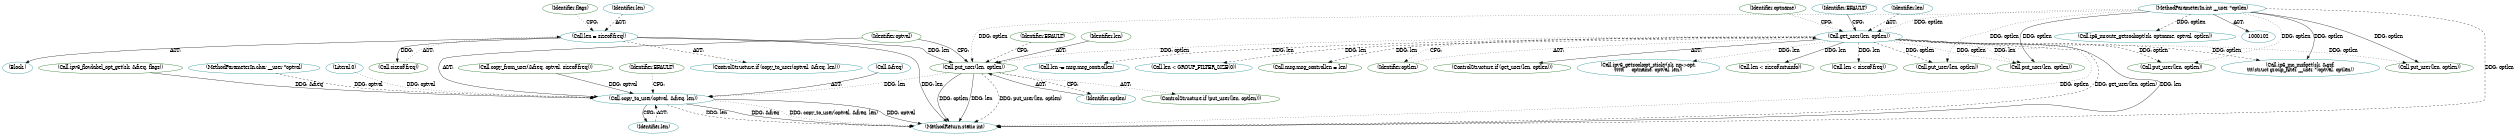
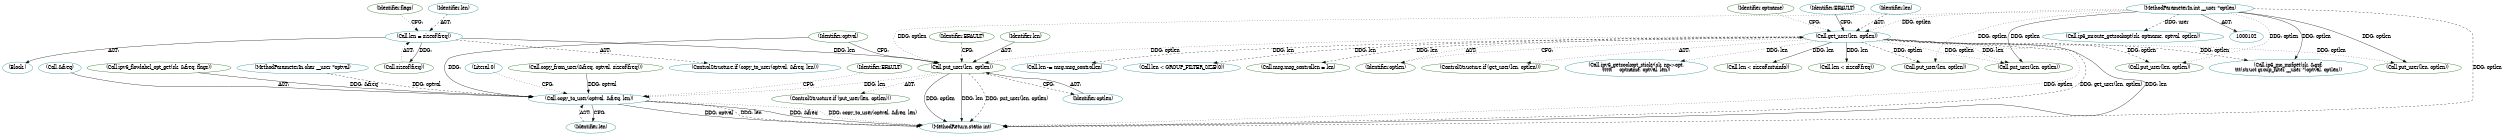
edge "(MethodParameterIn,int __user *optlen)" -> "(Call,ip6_mroute_getsockopt(sk, optname, optval, optlen))": label "DDG: optlen" -> "DDG: user"
edge "(Call,len = sizeof(freq))" -> "(MethodReturn,static int)": removed, label "DDG: len"
edge "(Call,get_user(len, optlen))" -> "(ControlStructure,if (get_user(len, optlen)))": style solid -> dotted
edge "(Call,get_user(len, optlen))" -> "(Call,len < sizeof(freq))": style dashed -> solid
edge "(Identifier,optval)" -> "(Call,copy_to_user(optval, &freq, len))": label "AST: " -> "DDG: "
edge "(Literal,0)" -> "(Call,copy_to_user(optval, &freq, len))": label "DDG: optval" -> "CFG: "
